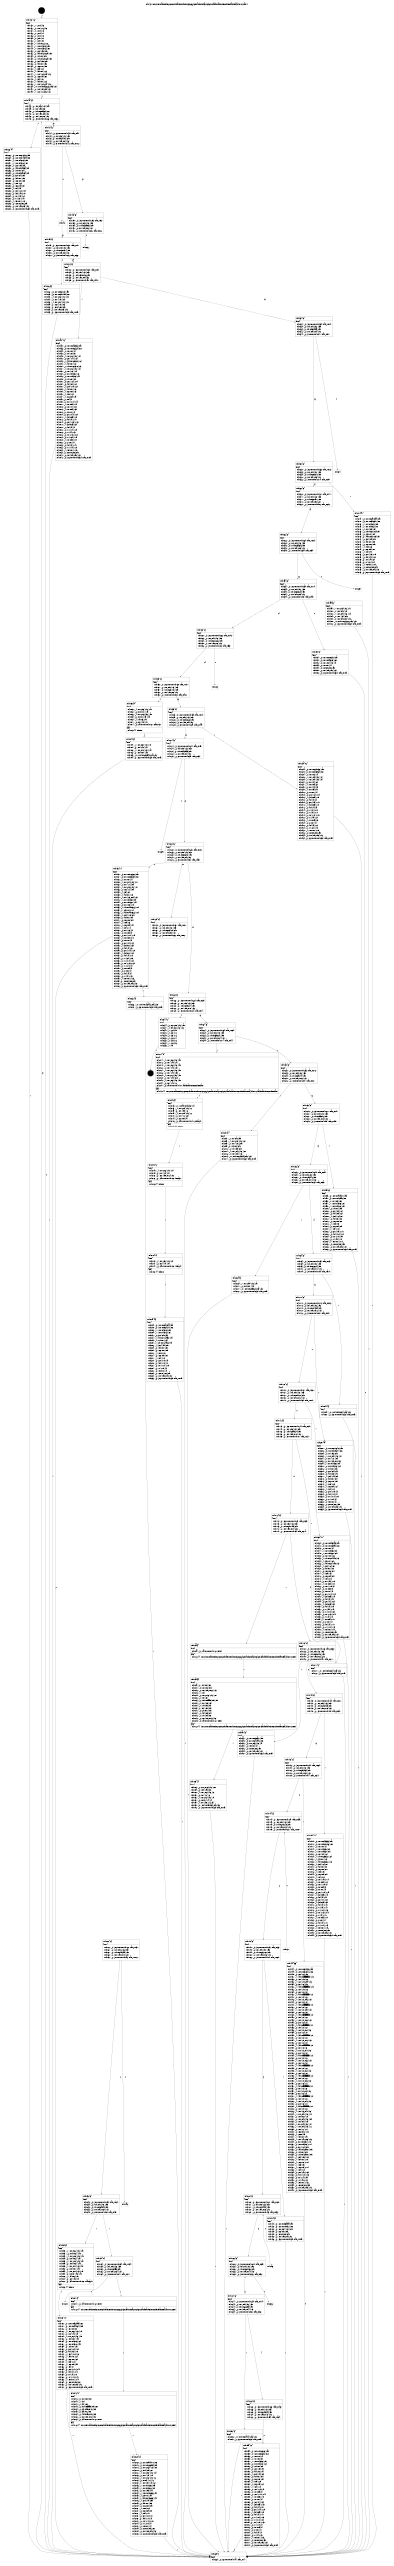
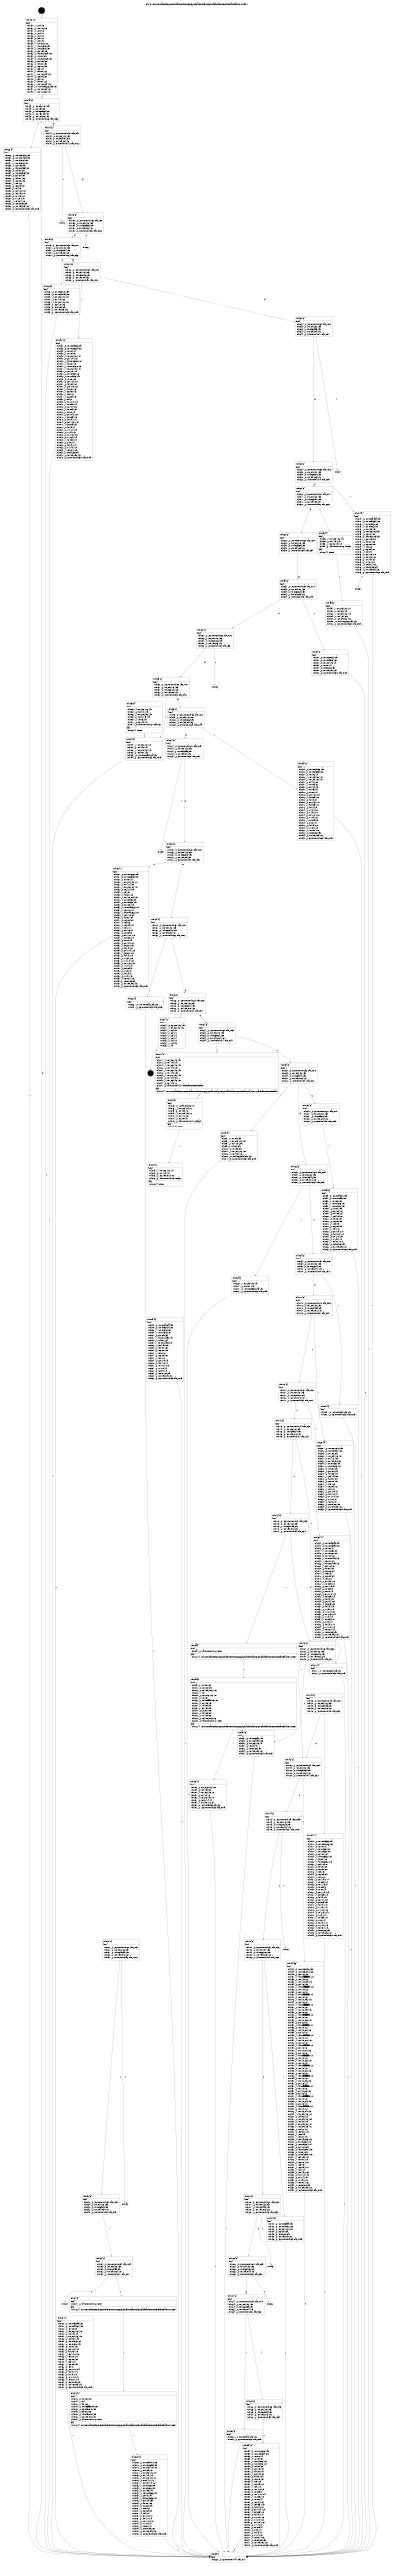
edge "0x402448" -> "0x4014fc [28]": now "0x4014e0 [28]" -> "0x4014fc [28]"
node "0x401ae6 [19]": added
edge "0x401588 [28]" -> "0x4023f9": now "0x402119 [91]" -> "0x4023f9"
edge "0x4015dc [28]" -> "0x401e5c [29]": now "0x4015dc [28]" -> "0x401e79 [32]"
edge "0x401630 [28]" -> "0x401668 [28]": now "0x40164c [28]" -> "0x401668 [28]"
edge "0x401f22 [171]" -> "0x402238 [15]": now "0x40164c [28]" -> "0x402238 [15]"
edge "0x4016bc [28]" -> "0x4016d8 [28]": now "0x4016a0 [28]" -> "0x4016d8 [28]"
node "0x4021cd [12]": removed
edge "0x401780 [28]" -> "0x40179c [28]": now "0x401780 [28]" -> "0x4017b8 [28]"
edge "0x402517" -> "0x4017d4 [28]": reversed
edge "0x401ac5" -> "0x40180c [28]": reversed
node "0x401bce [62]": removed
edge "0x401844 [28]" -> "0x401828 [28]": reversed
